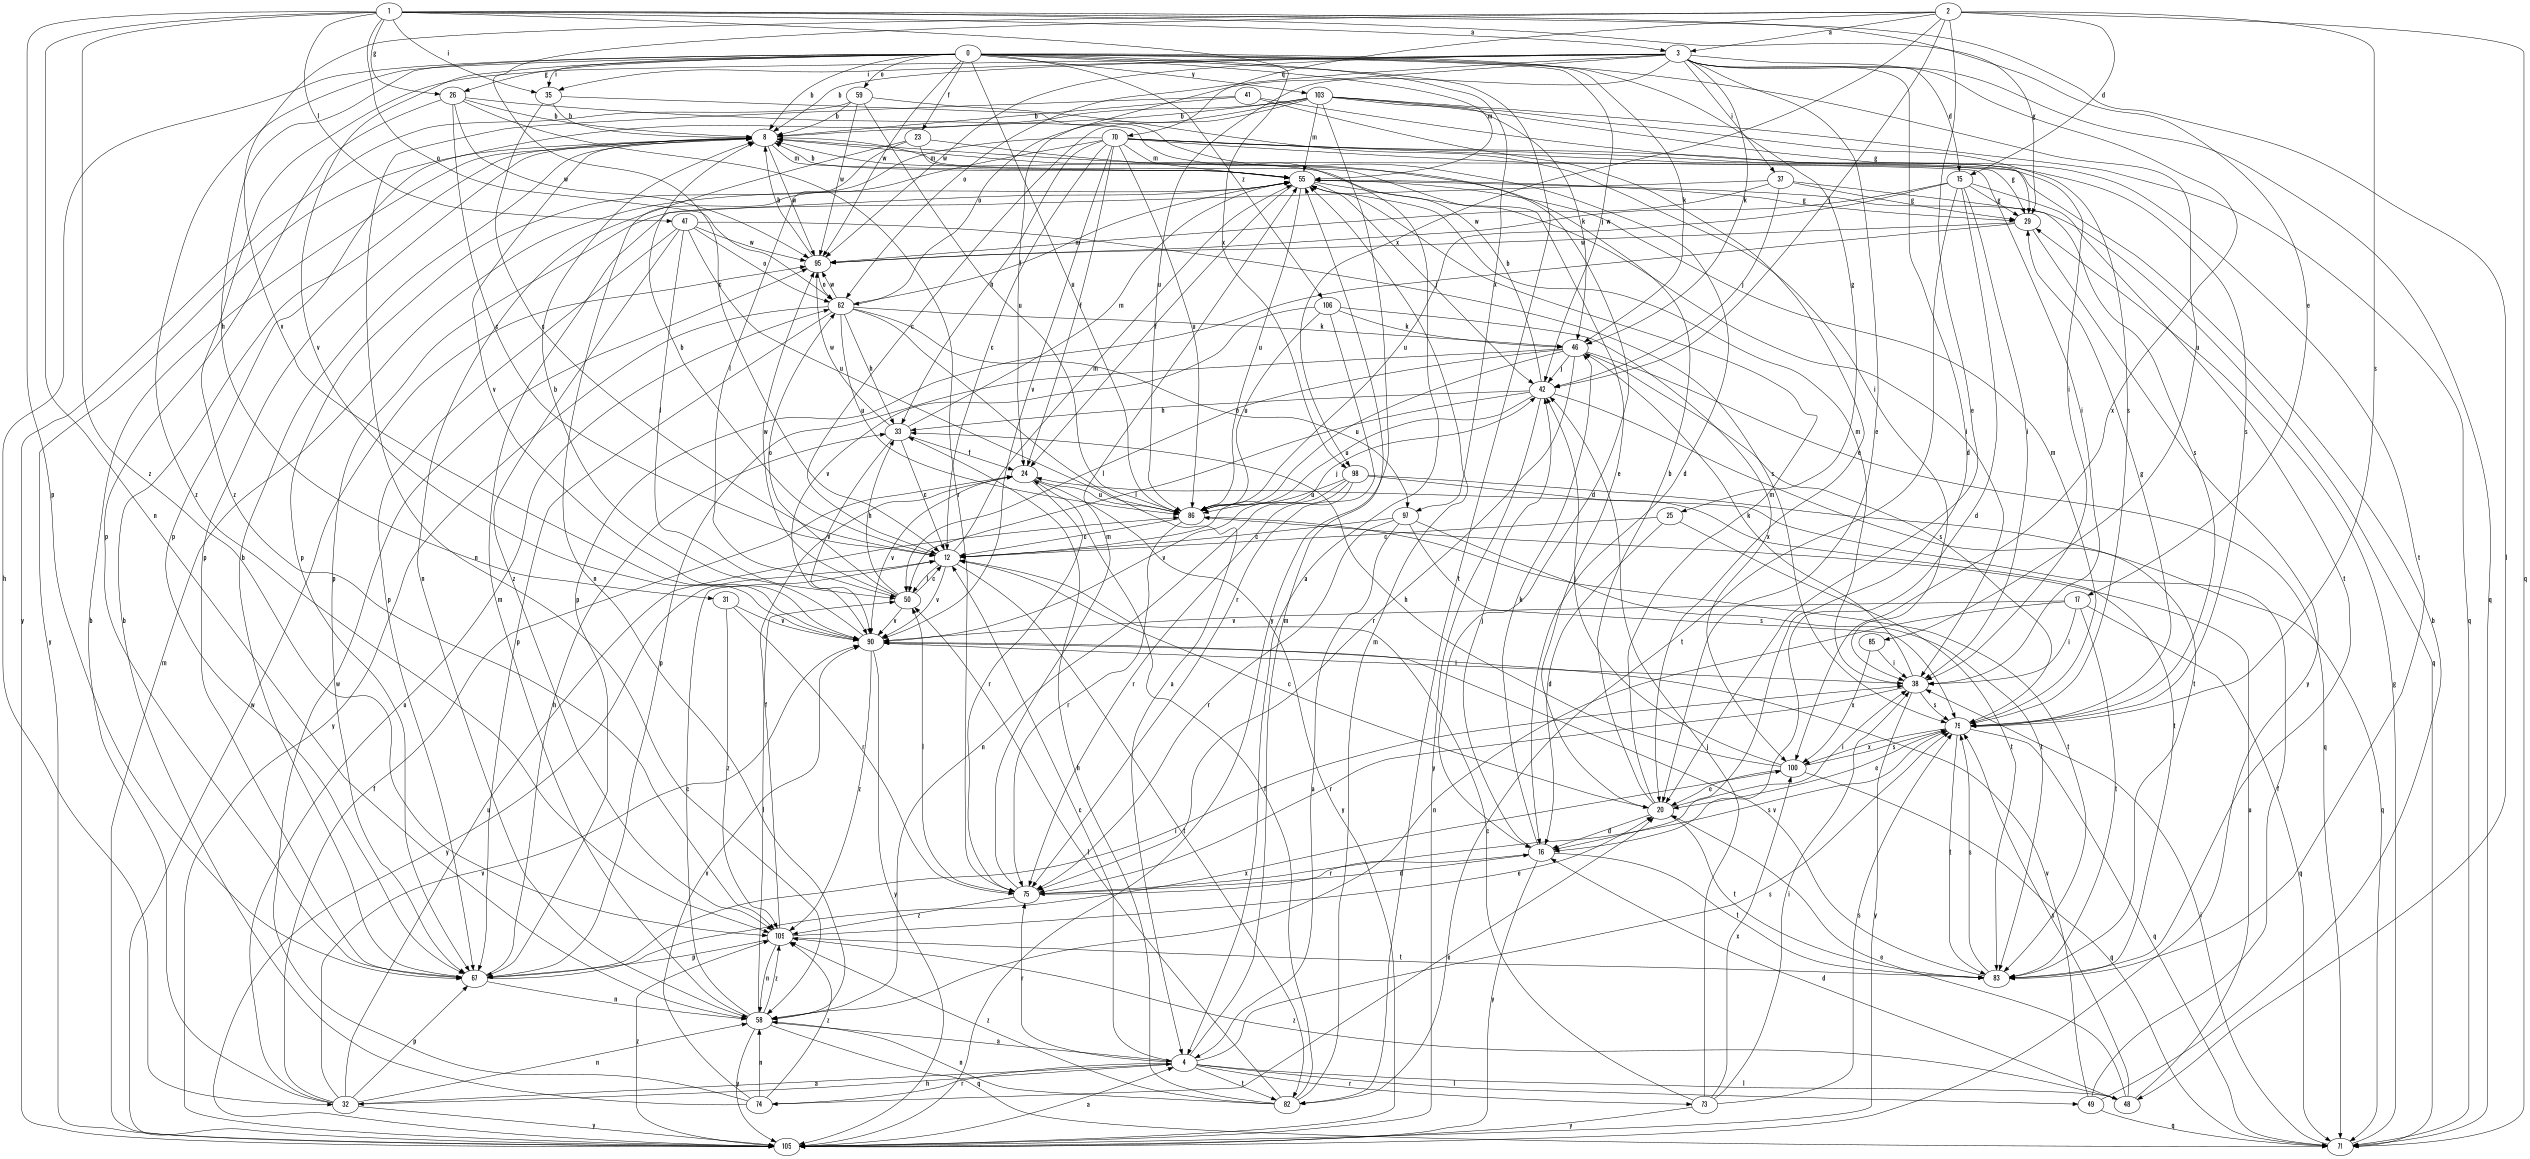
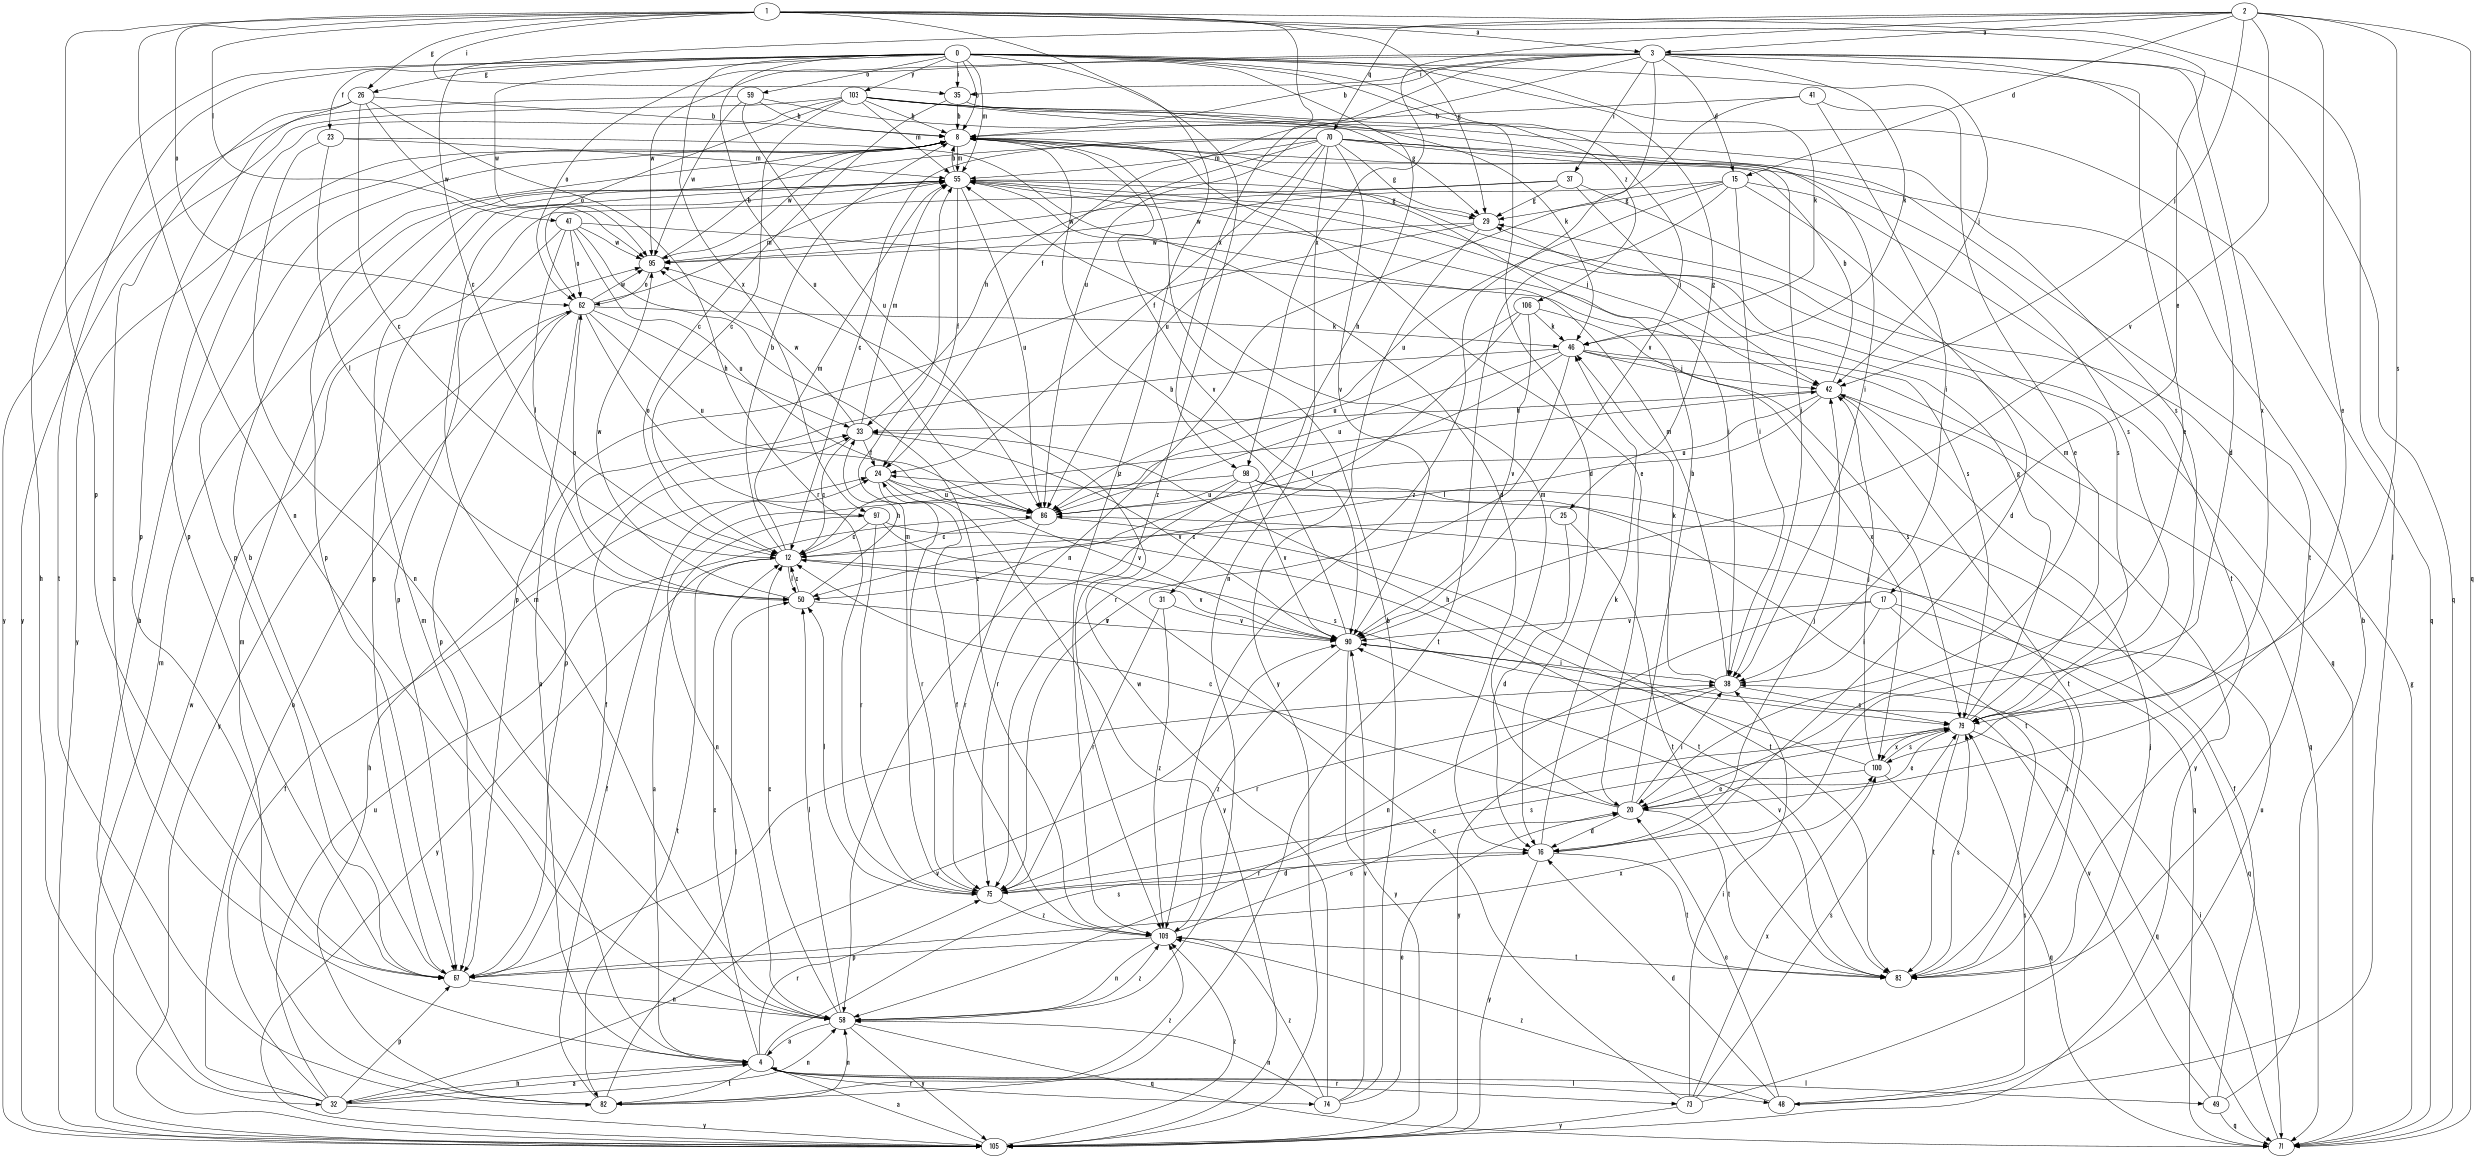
node "85": removed
edge "67" -> "33": label "h" -> "f"
